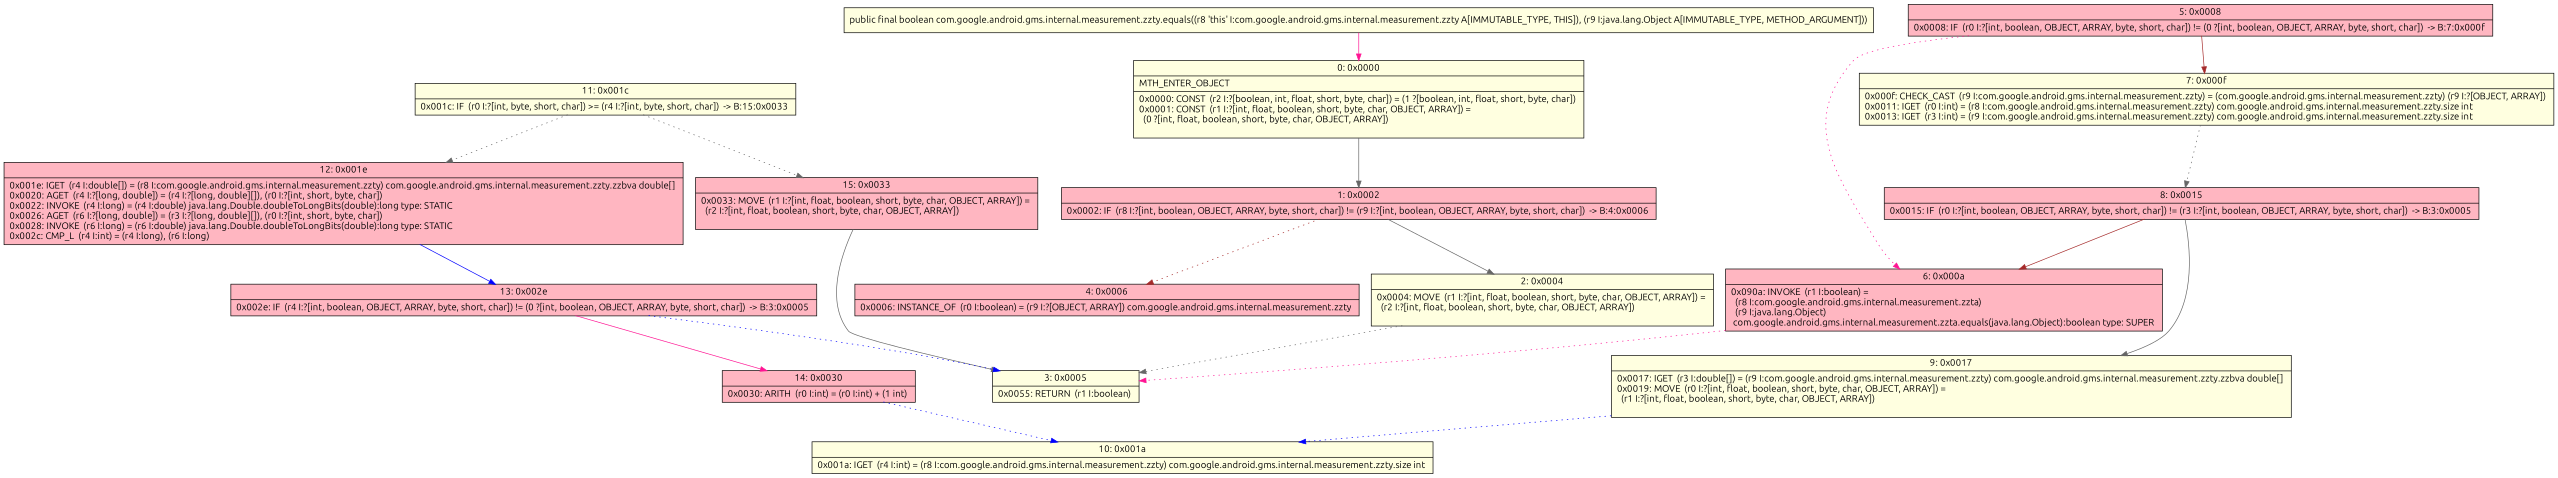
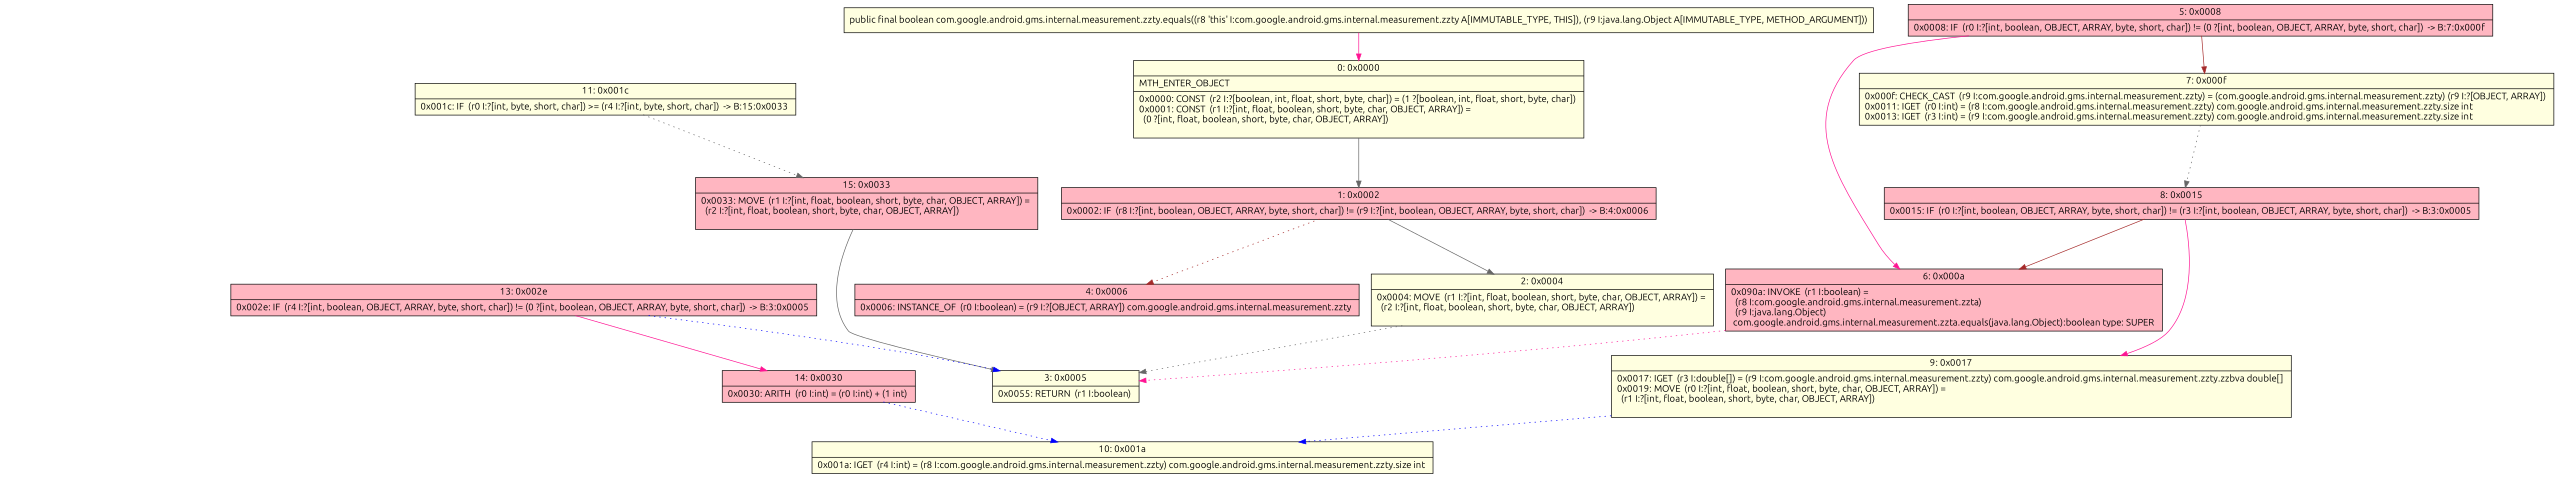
edge "5: 0x0008" -> "6: 0x000a": style dotted -> solid
node "12: 0x001e": removed
edge "8: 0x0015" -> "9: 0x0017": color gray40 -> deeppink
